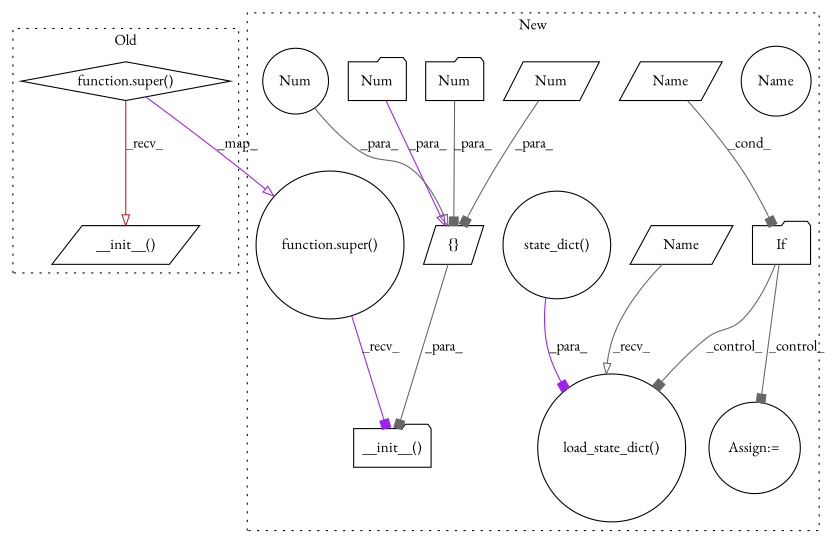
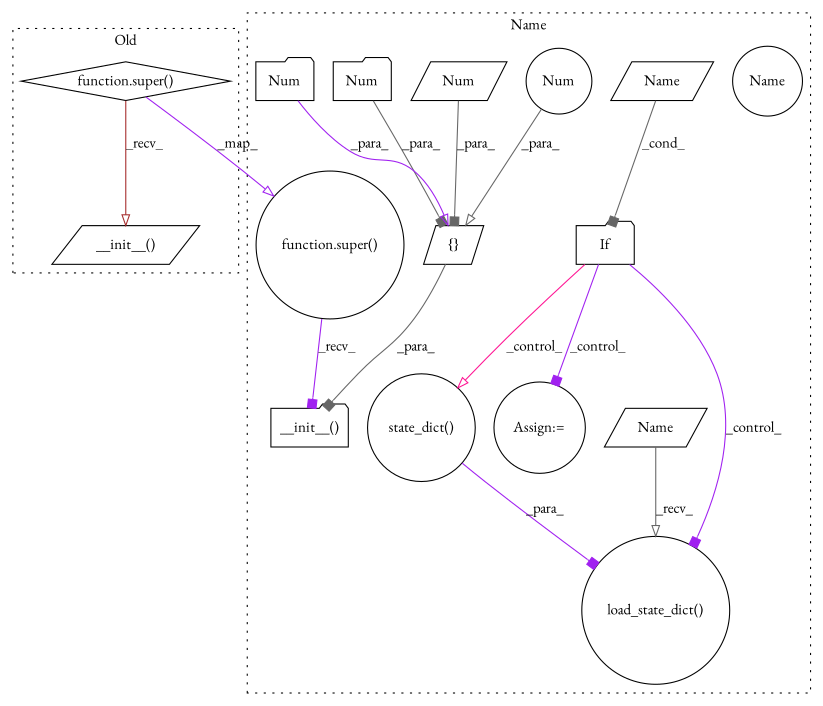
cluster "New": label "New" -> "Name"
edge "If" -> "state_dict()": added, label "_control_"
edge "If" -> "Assign:=": color gray40 -> purple
edge "If" -> "load_state_dict()": color gray40 -> purple
